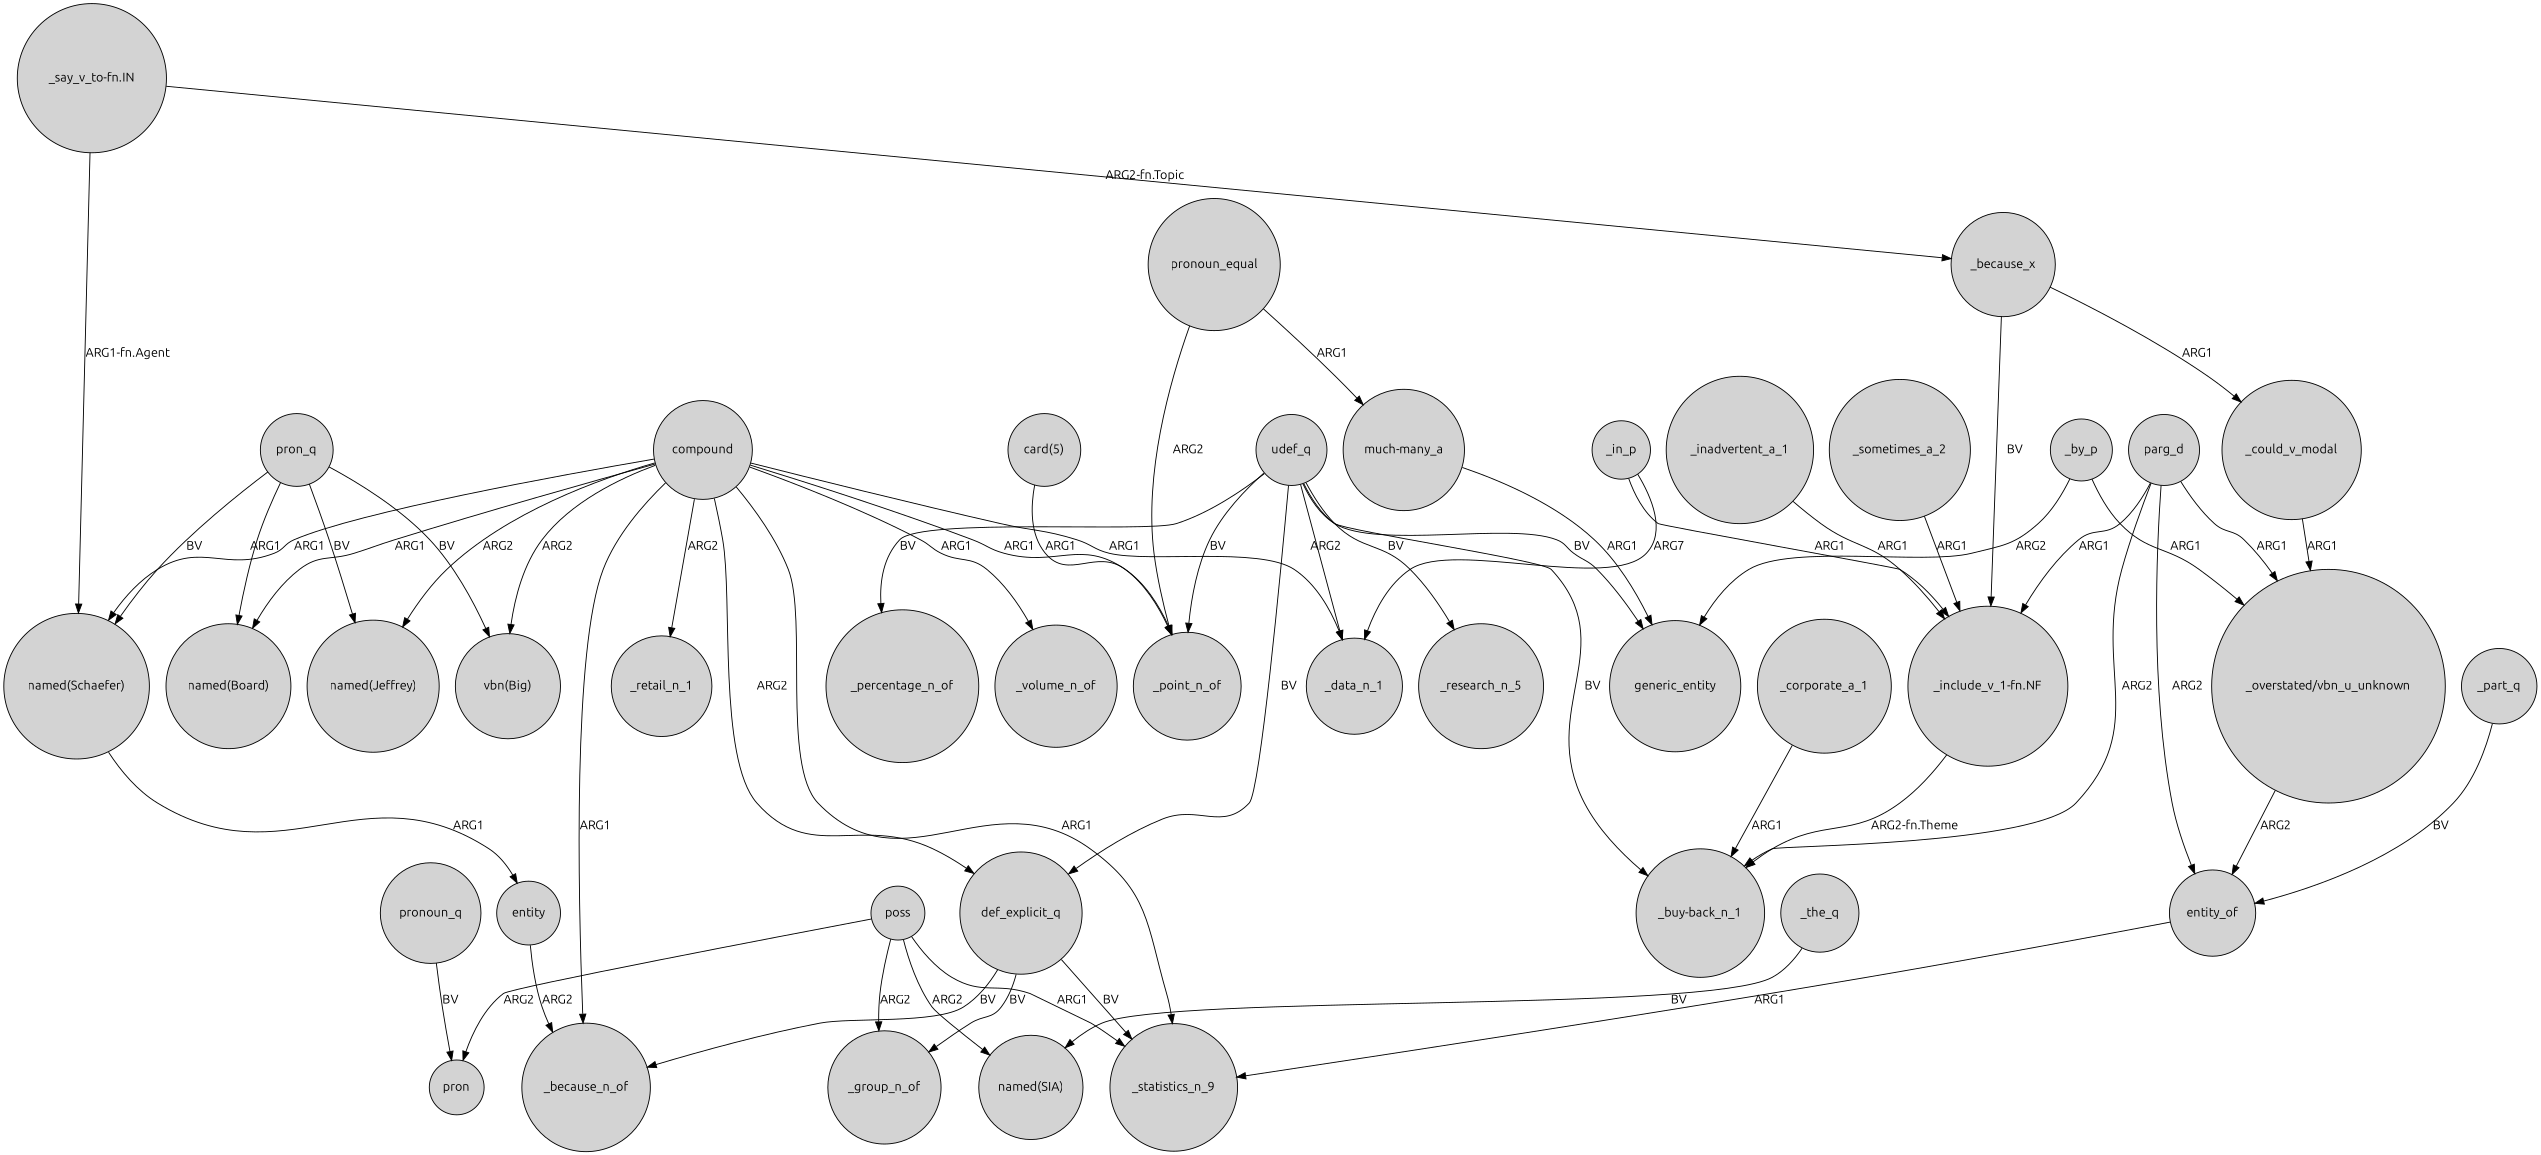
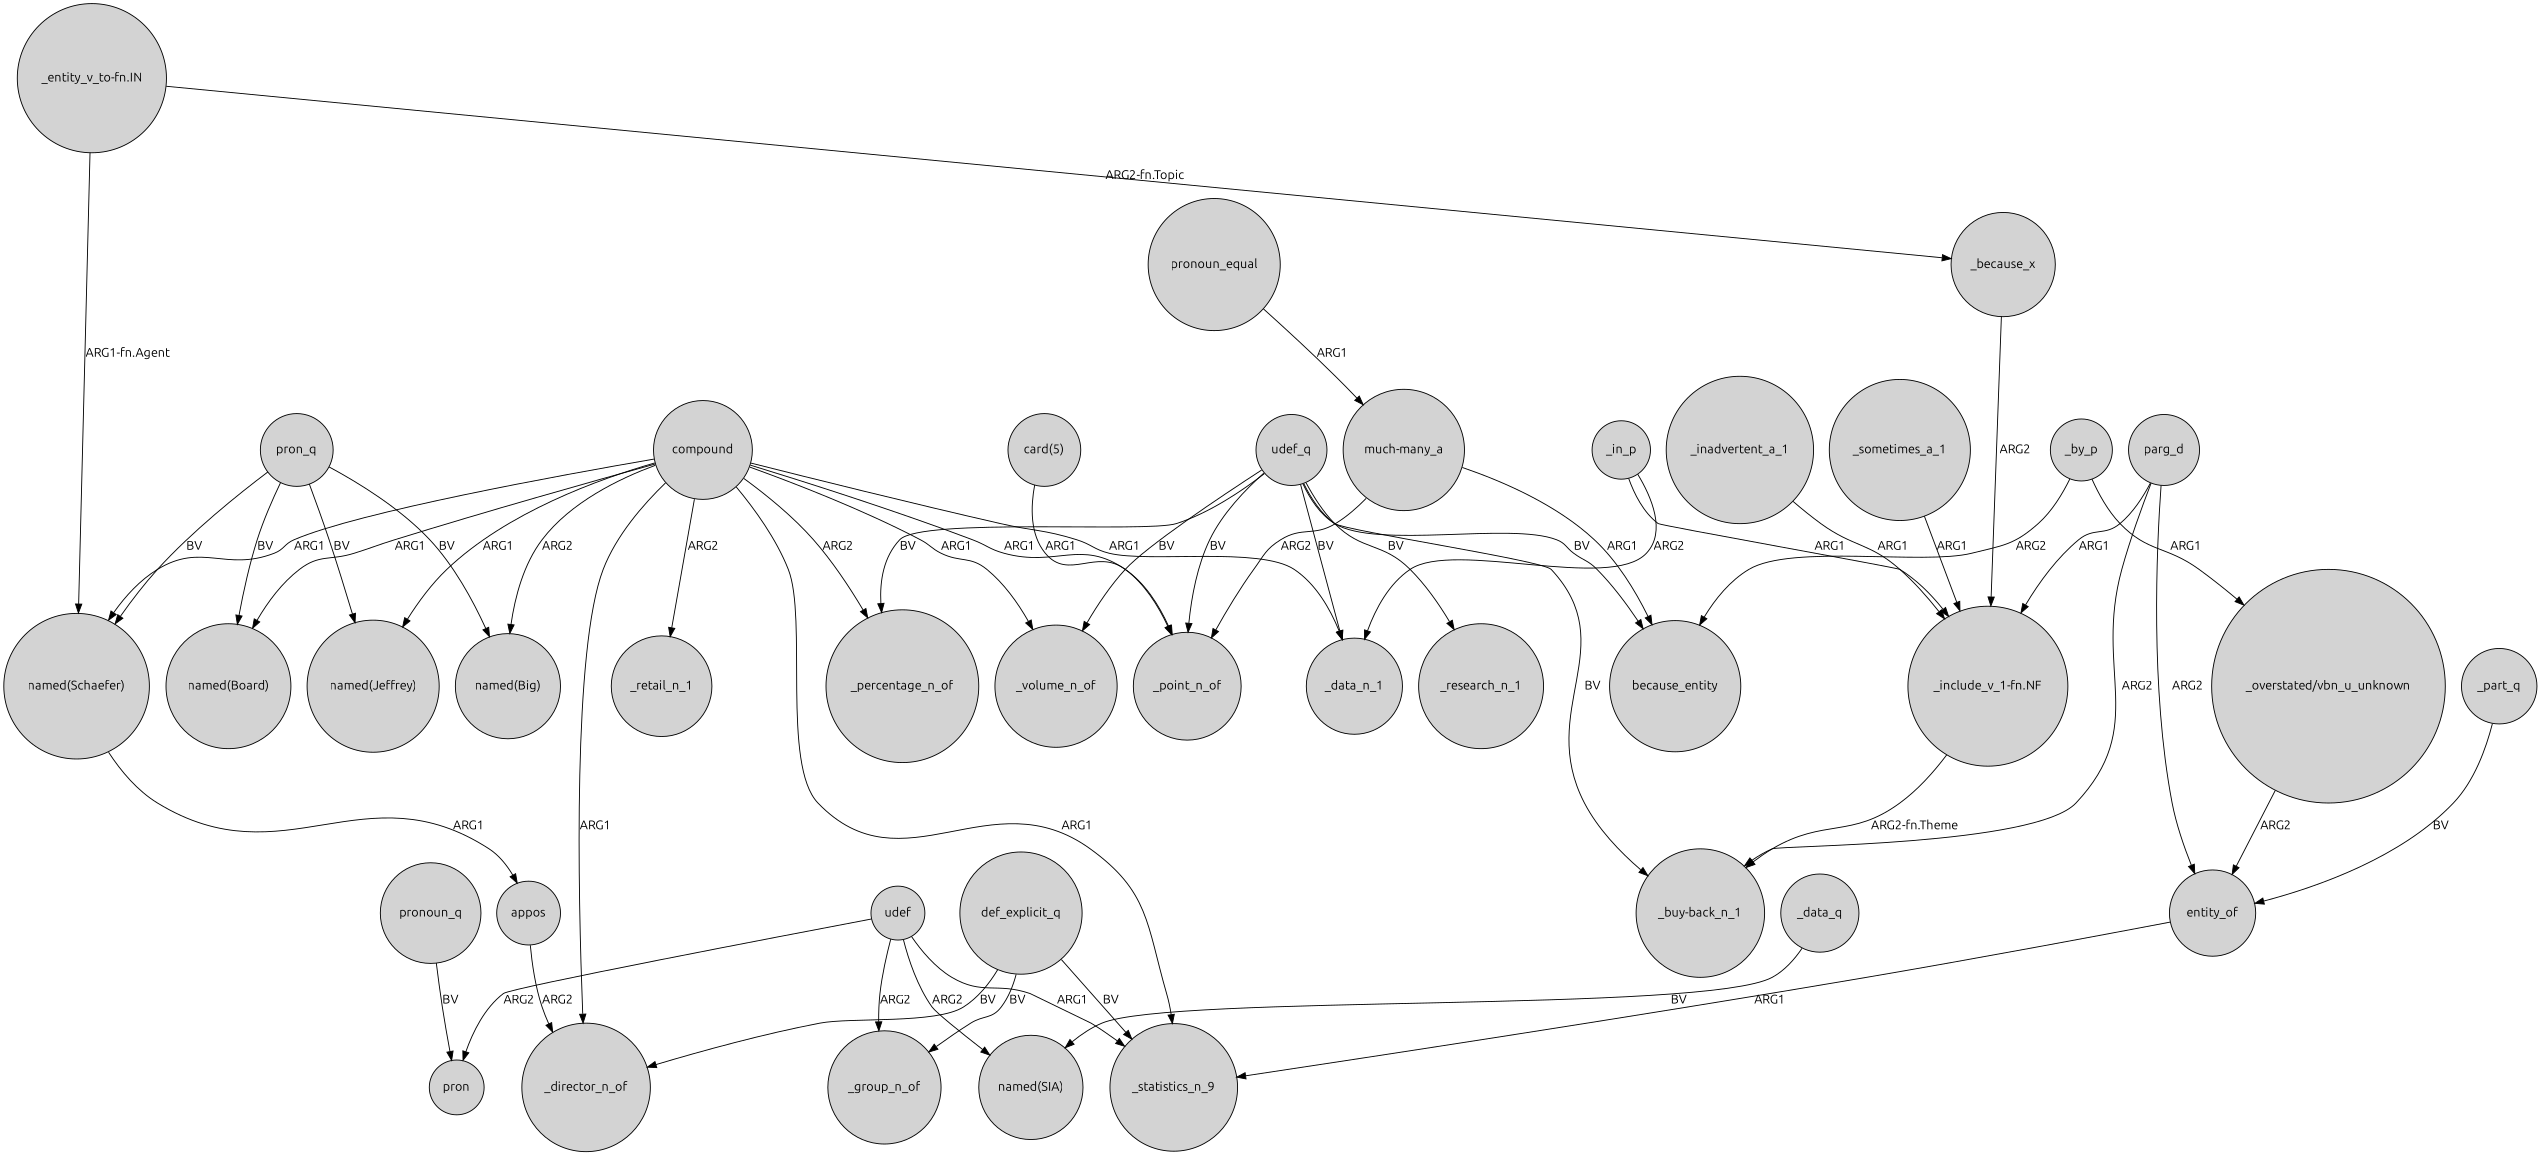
node "_say_v_to-fn.IN": label "_say_v_to-fn.IN" -> "_entity_v_to-fn.IN"
node "_sometimes_a_2": label "_sometimes_a_2" -> "_sometimes_a_1"
edge "_because_x" -> "_include_v_1-fn.NF": label "BV" -> "ARG2"
node "_could_v_modal": removed
edge "pronoun_equal" -> "_point_n_of": now "much-many_a" -> "_point_n_of"
edge "parg_d" -> "_overstated/vbn_u_unknown": removed, label "ARG1"
edge "pron_q" -> "named(Board)": label "ARG1" -> "BV"
edge "compound" -> "named(Jeffrey)": label "ARG2" -> "ARG1"
edge "udef_q" -> "_data_n_1": label "ARG2" -> "BV"
edge "_in_p" -> "_data_n_1": label "ARG7" -> "ARG2"
node "vbn(Big)": label "vbn(Big)" -> "named(Big)"
node "_research_n_5": label "_research_n_5" -> "_research_n_1"
node "generic_entity": label "generic_entity" -> "because_entity"
node "_corporate_a_1": removed
edge "udef_q" -> "def_explicit_q": now "udef_q" -> "_volume_n_of"
edge "compound" -> "def_explicit_q": now "compound" -> "_percentage_n_of"
node "entity": label "entity" -> "appos"
node "poss": label "poss" -> "udef"
node "_the_q": label "_the_q" -> "_data_q"
node "_because_n_of": label "_because_n_of" -> "_director_n_of"
